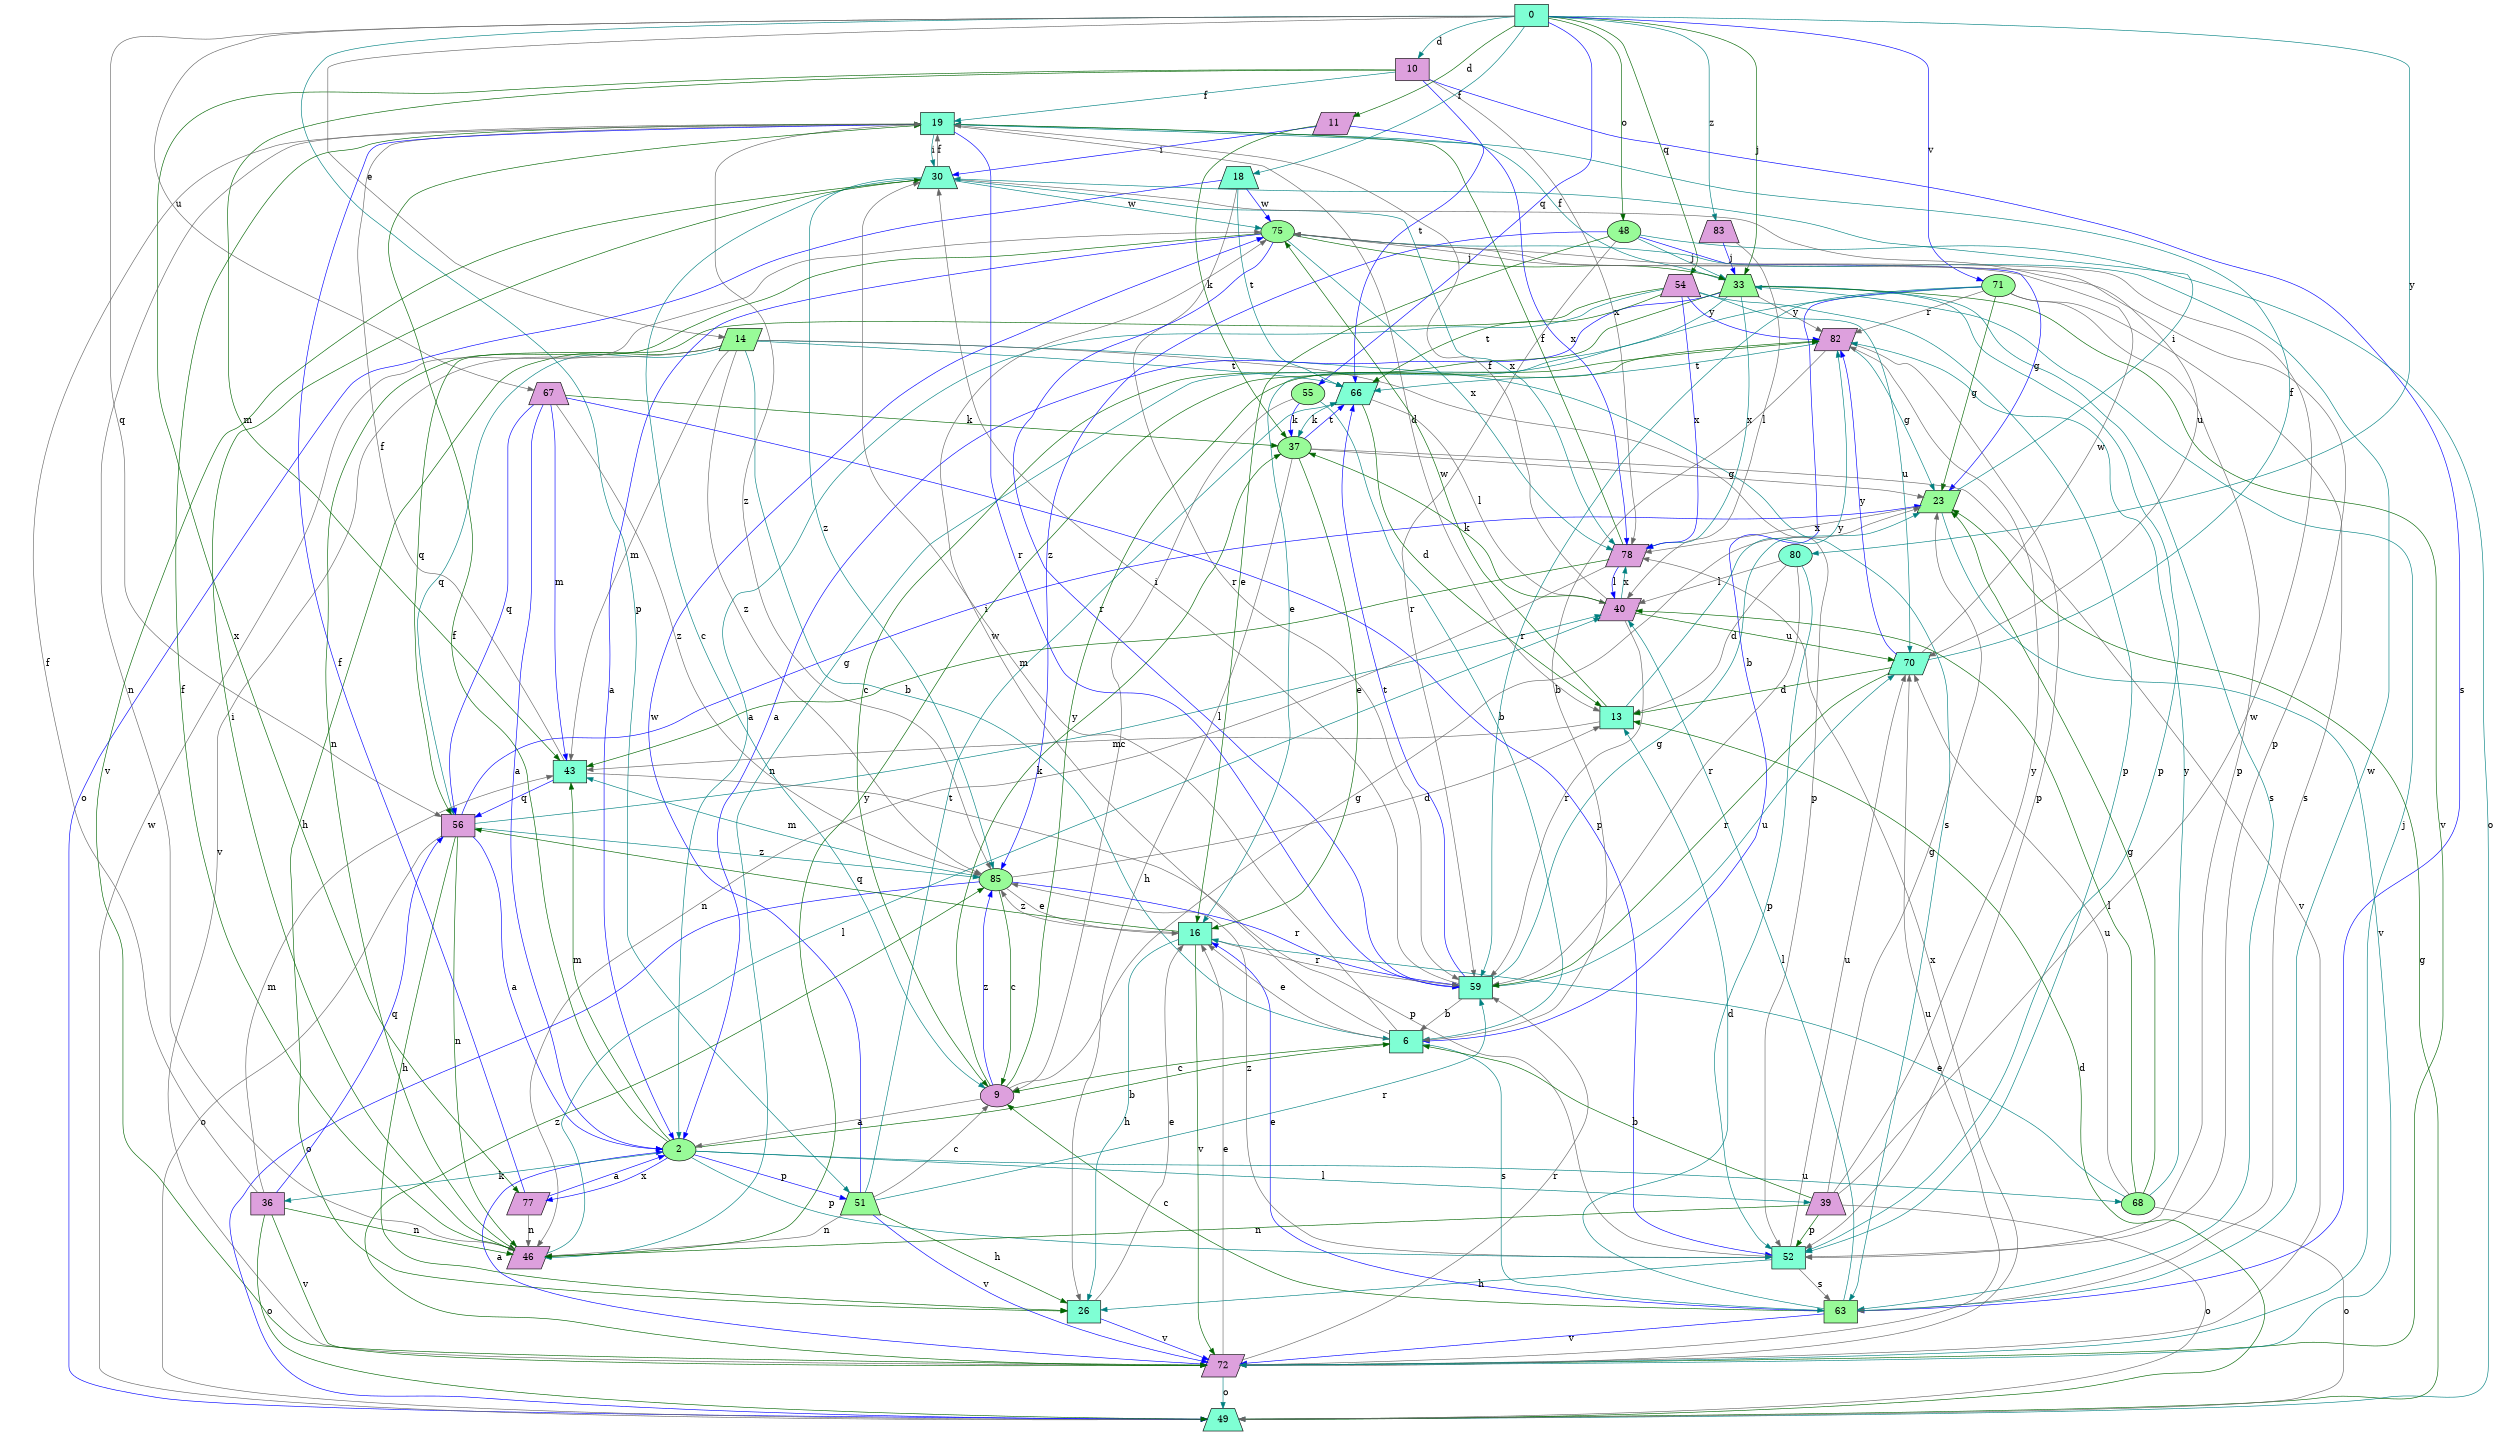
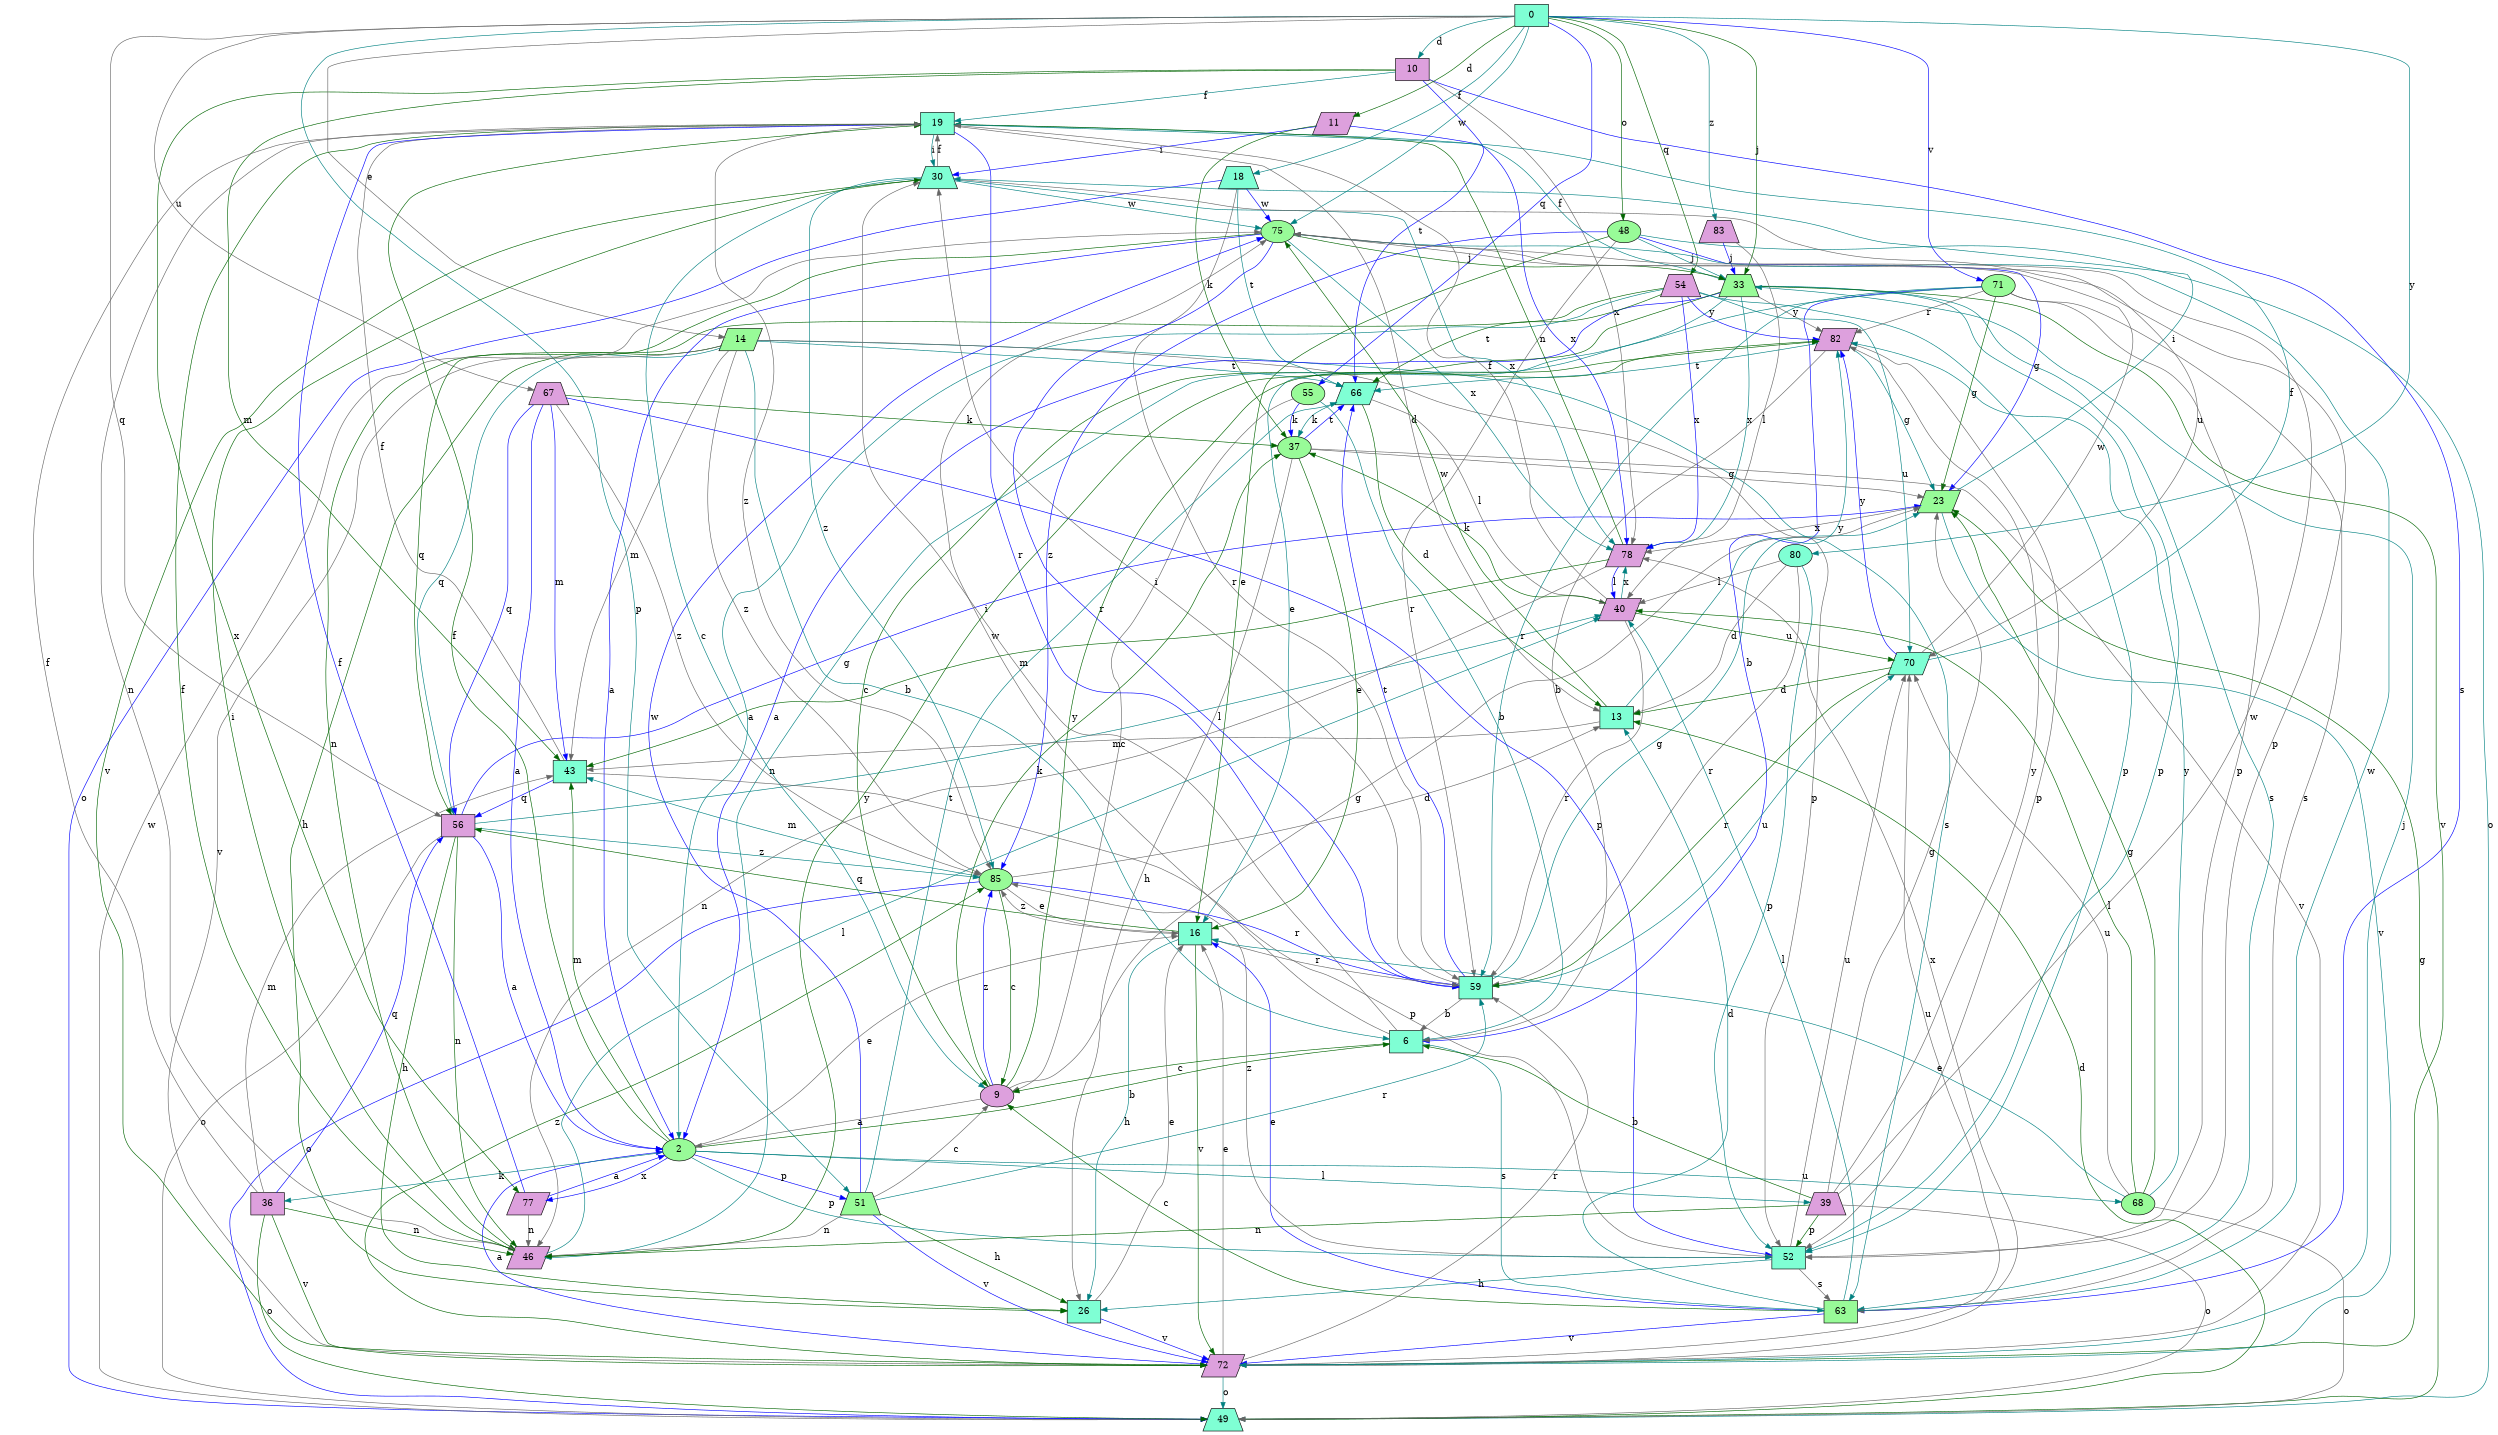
edge "0" -> "75": added, label "w"
edge "78" -> "19": label "f" -> "n"
edge "6" -> "16": now "2" -> "16"
